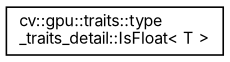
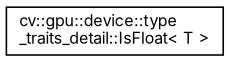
node "cv::gpu::traits::type _traits_detail::IsFloat< T >": label "cv::gpu::traits::type _traits_detail::IsFloat< T >" -> "cv::gpu::device::type _traits_detail::IsFloat< T >"
